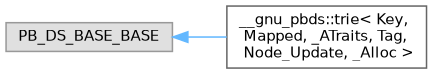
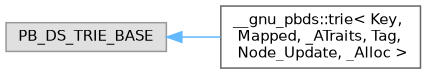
node "PB_DS_BASE_BASE": label "PB_DS_BASE_BASE" -> "PB_DS_TRIE_BASE"
